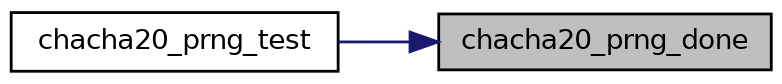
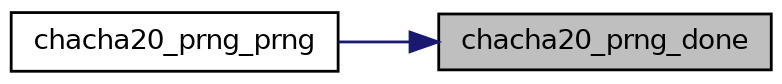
node "chacha20_prng_test": label "chacha20_prng_test" -> "chacha20_prng_prng"
